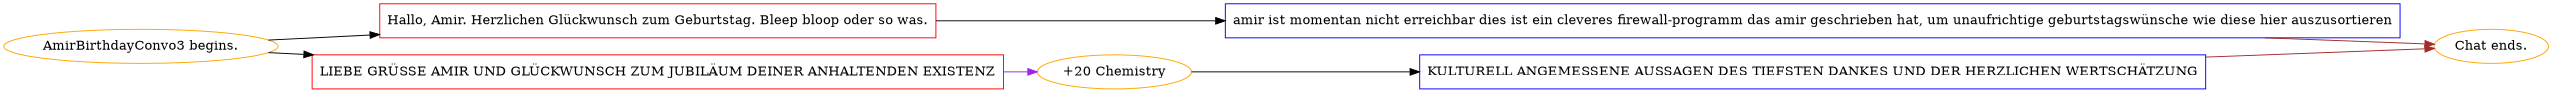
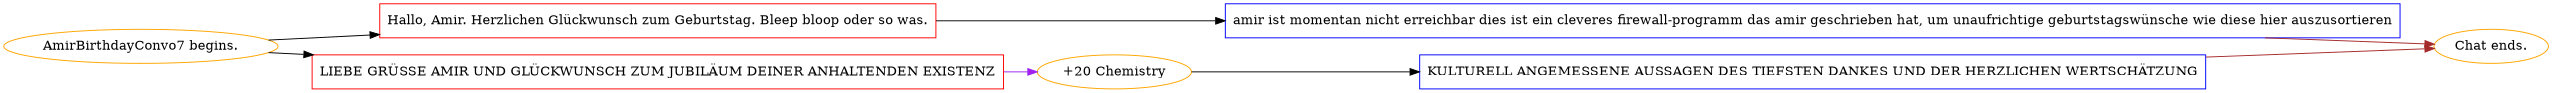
node "AmirBirthdayConvo3 begins.": label "AmirBirthdayConvo3 begins." -> "AmirBirthdayConvo7 begins."
